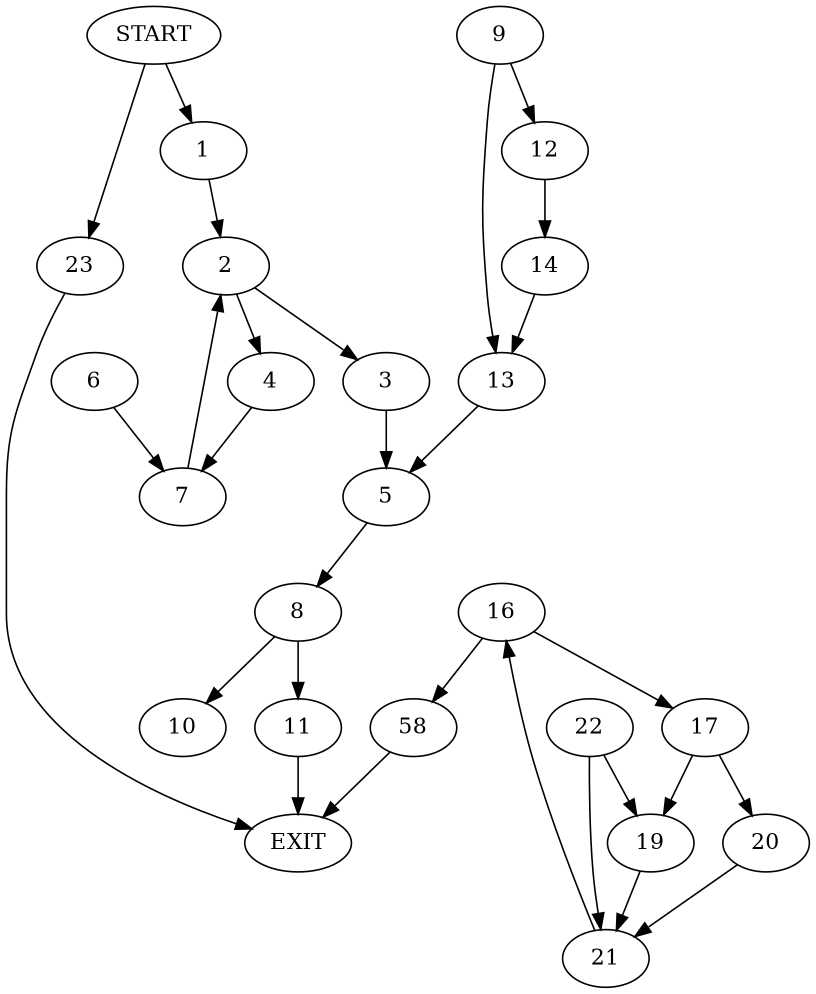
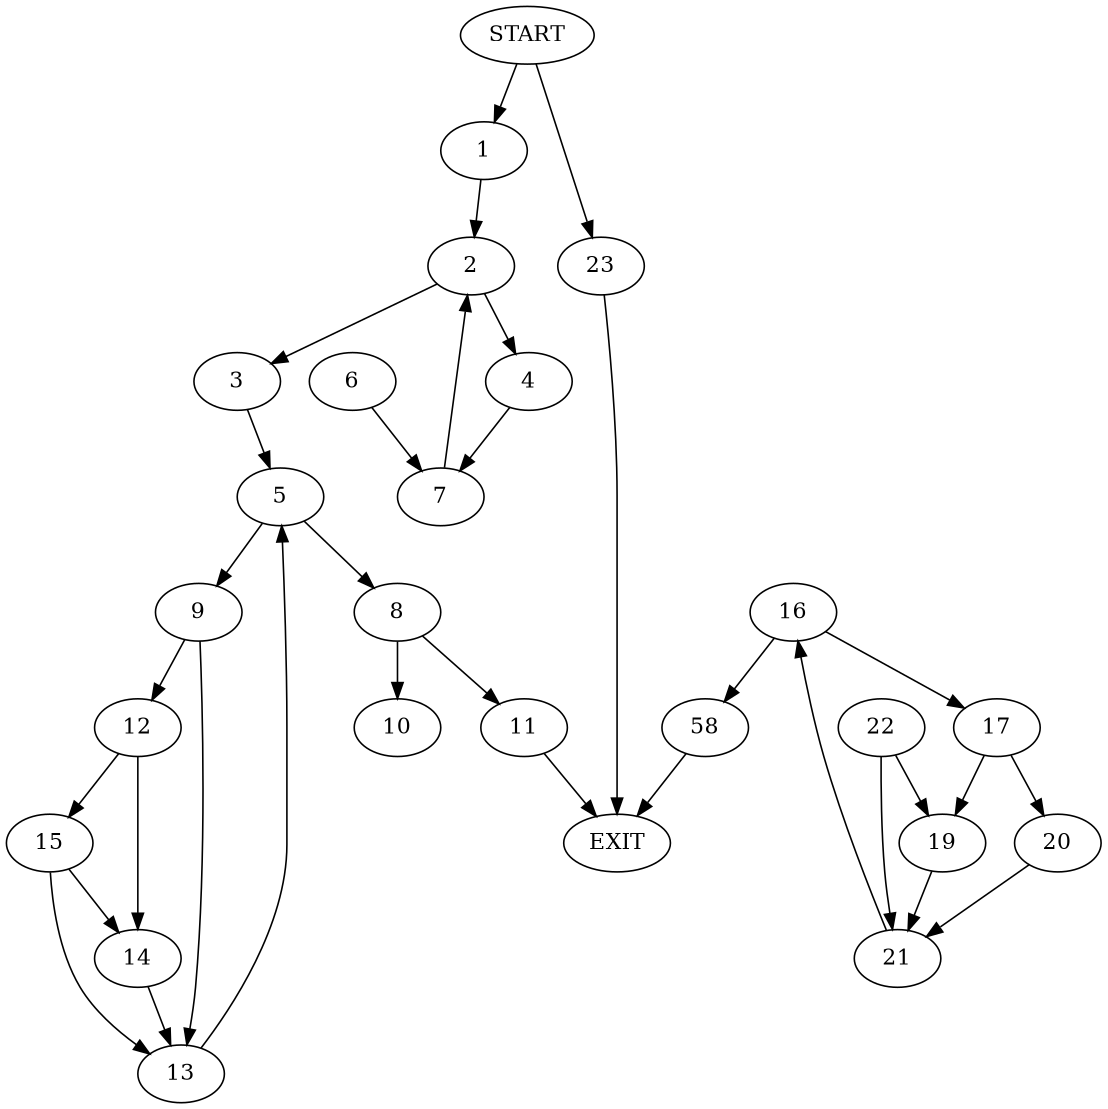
edge "5" -> "9": added
node "15": added
